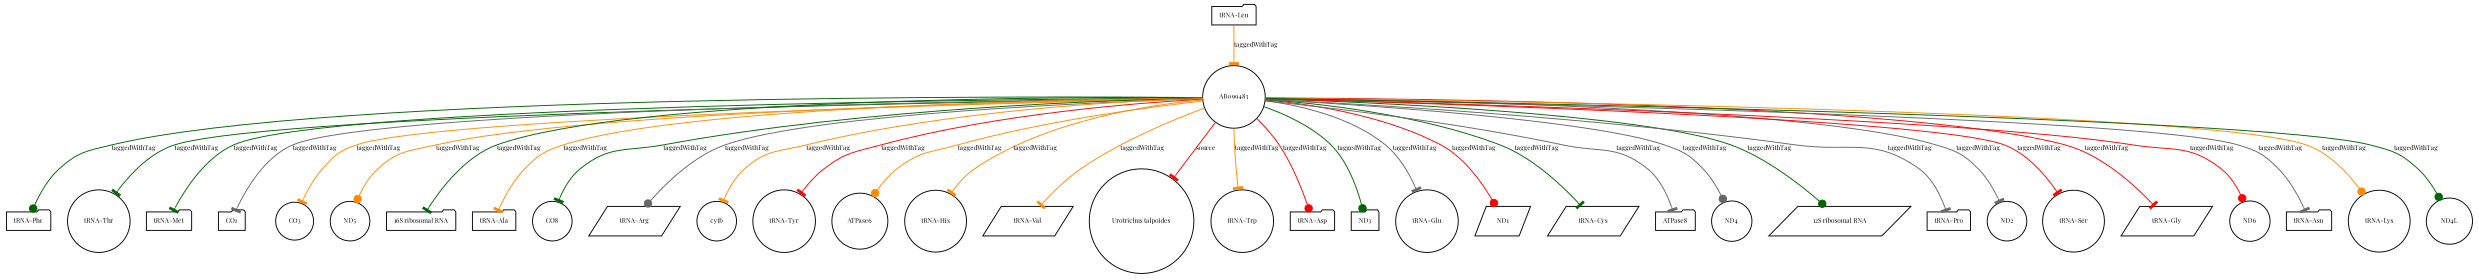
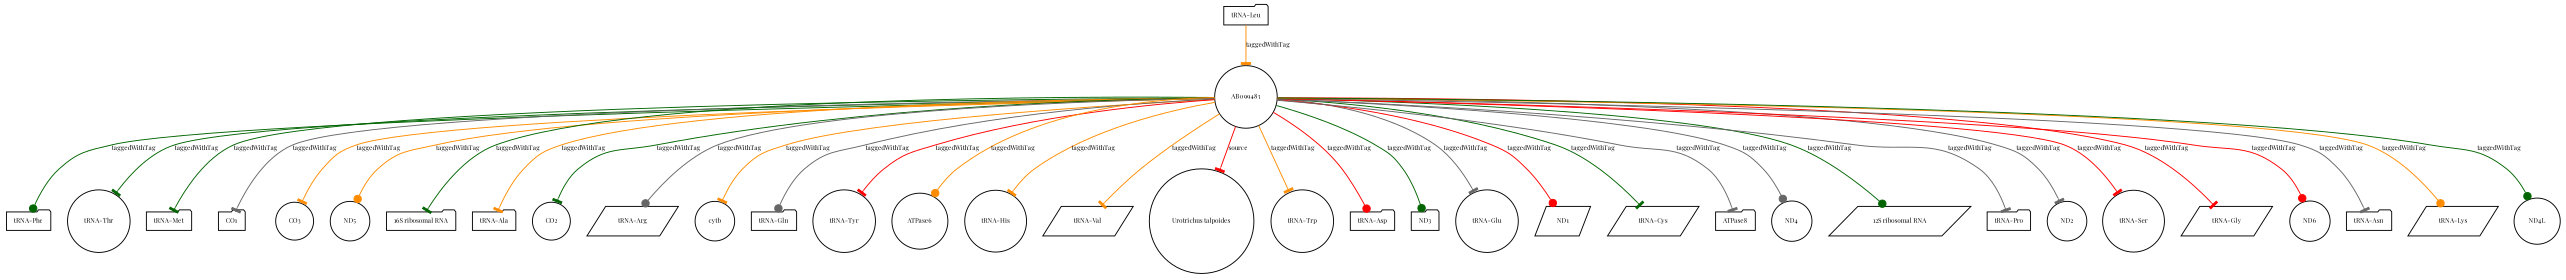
node "CO8": label "CO8" -> "CO2"
node "tRNA-Gln": added
node "tRNA-Lys": shape circle -> parallelogram
